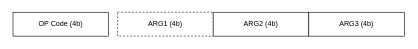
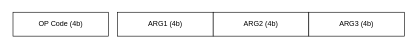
node "ARG1 (4b)": style dashed -> solid
